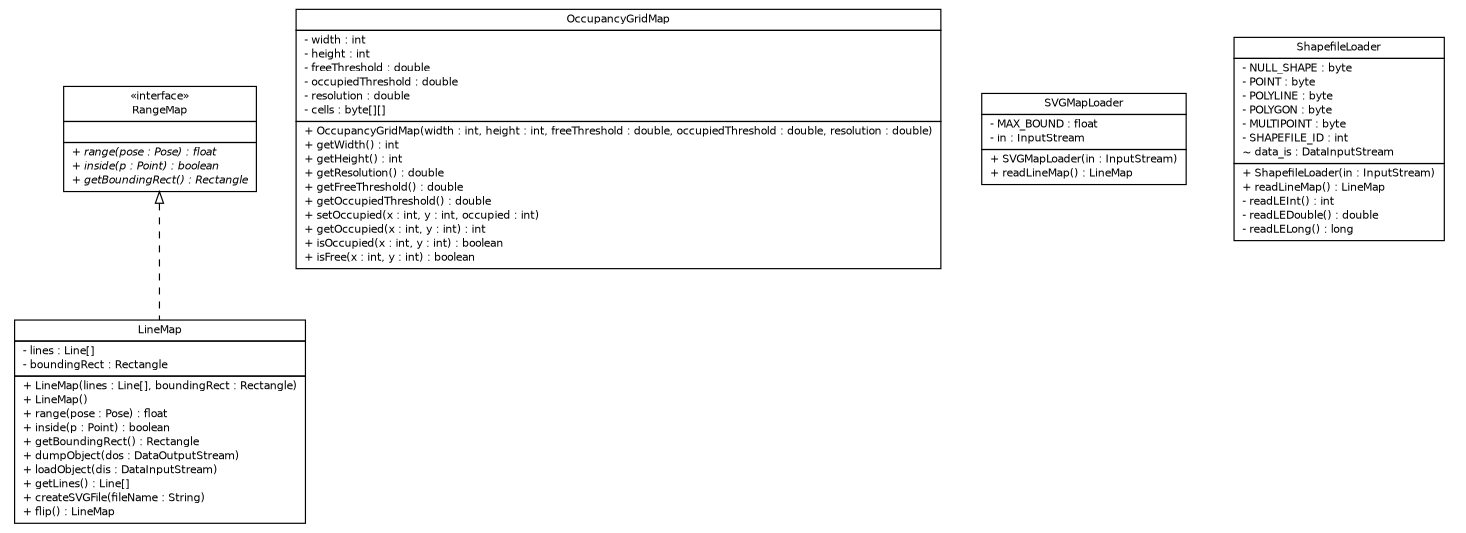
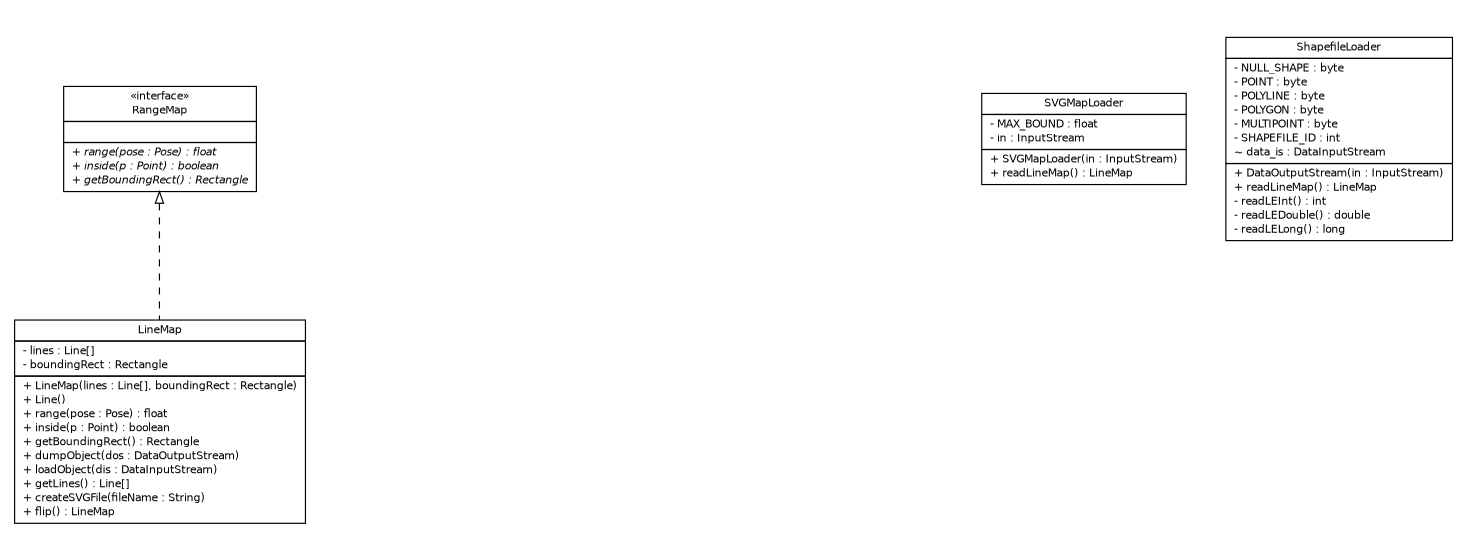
node "OccupancyGridMap": removed
node "ShapefileLoader": text "+ ShapefileLoader(in : InputStream)" -> "+ DataOutputStream(in : InputStream)"
node "LineMap": text "+ LineMap()" -> "+ Line()"
